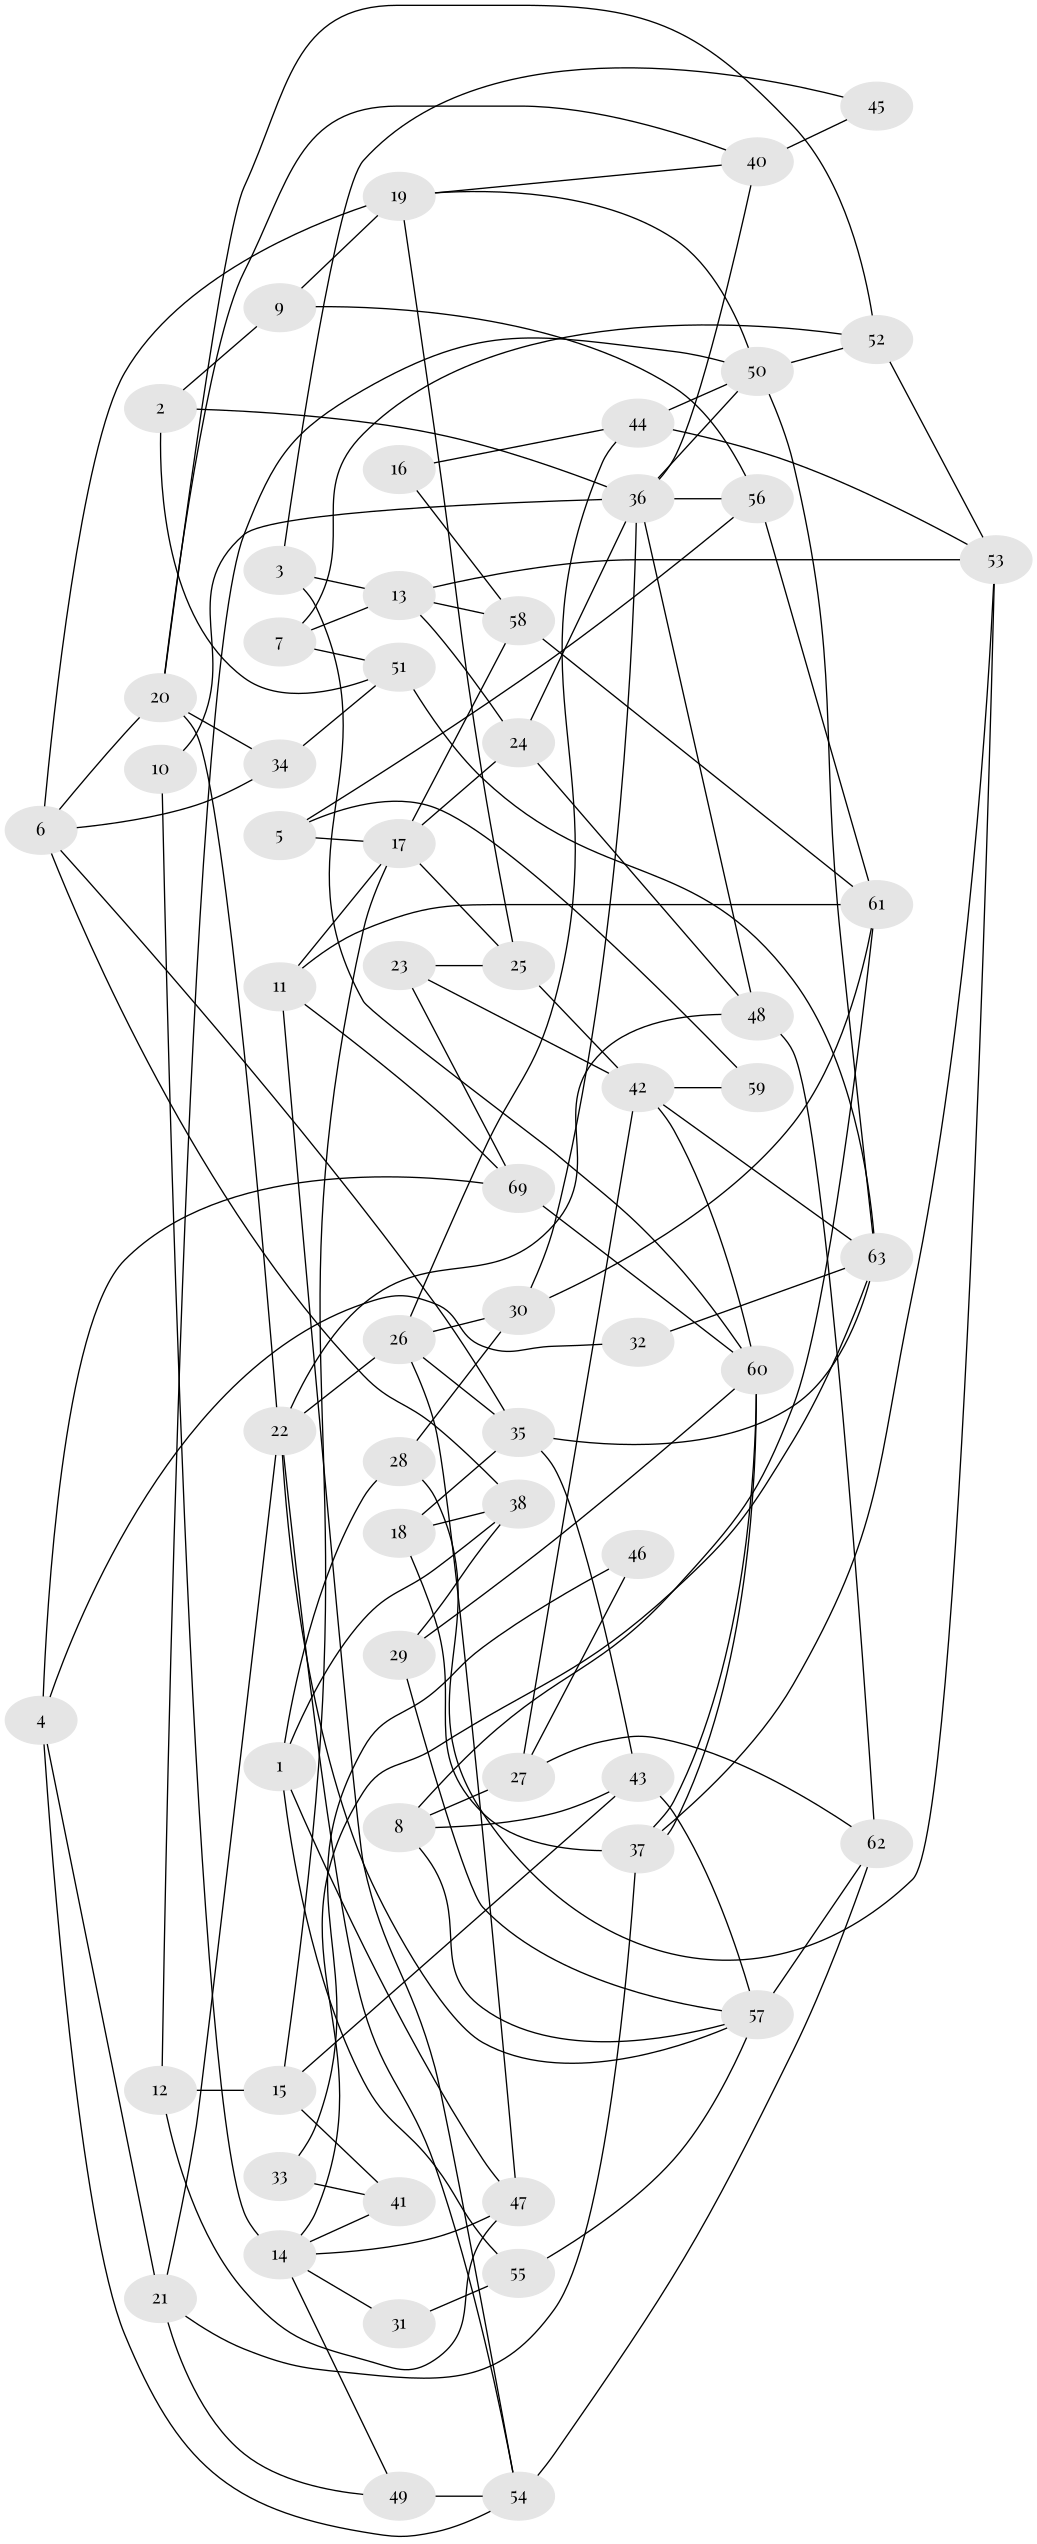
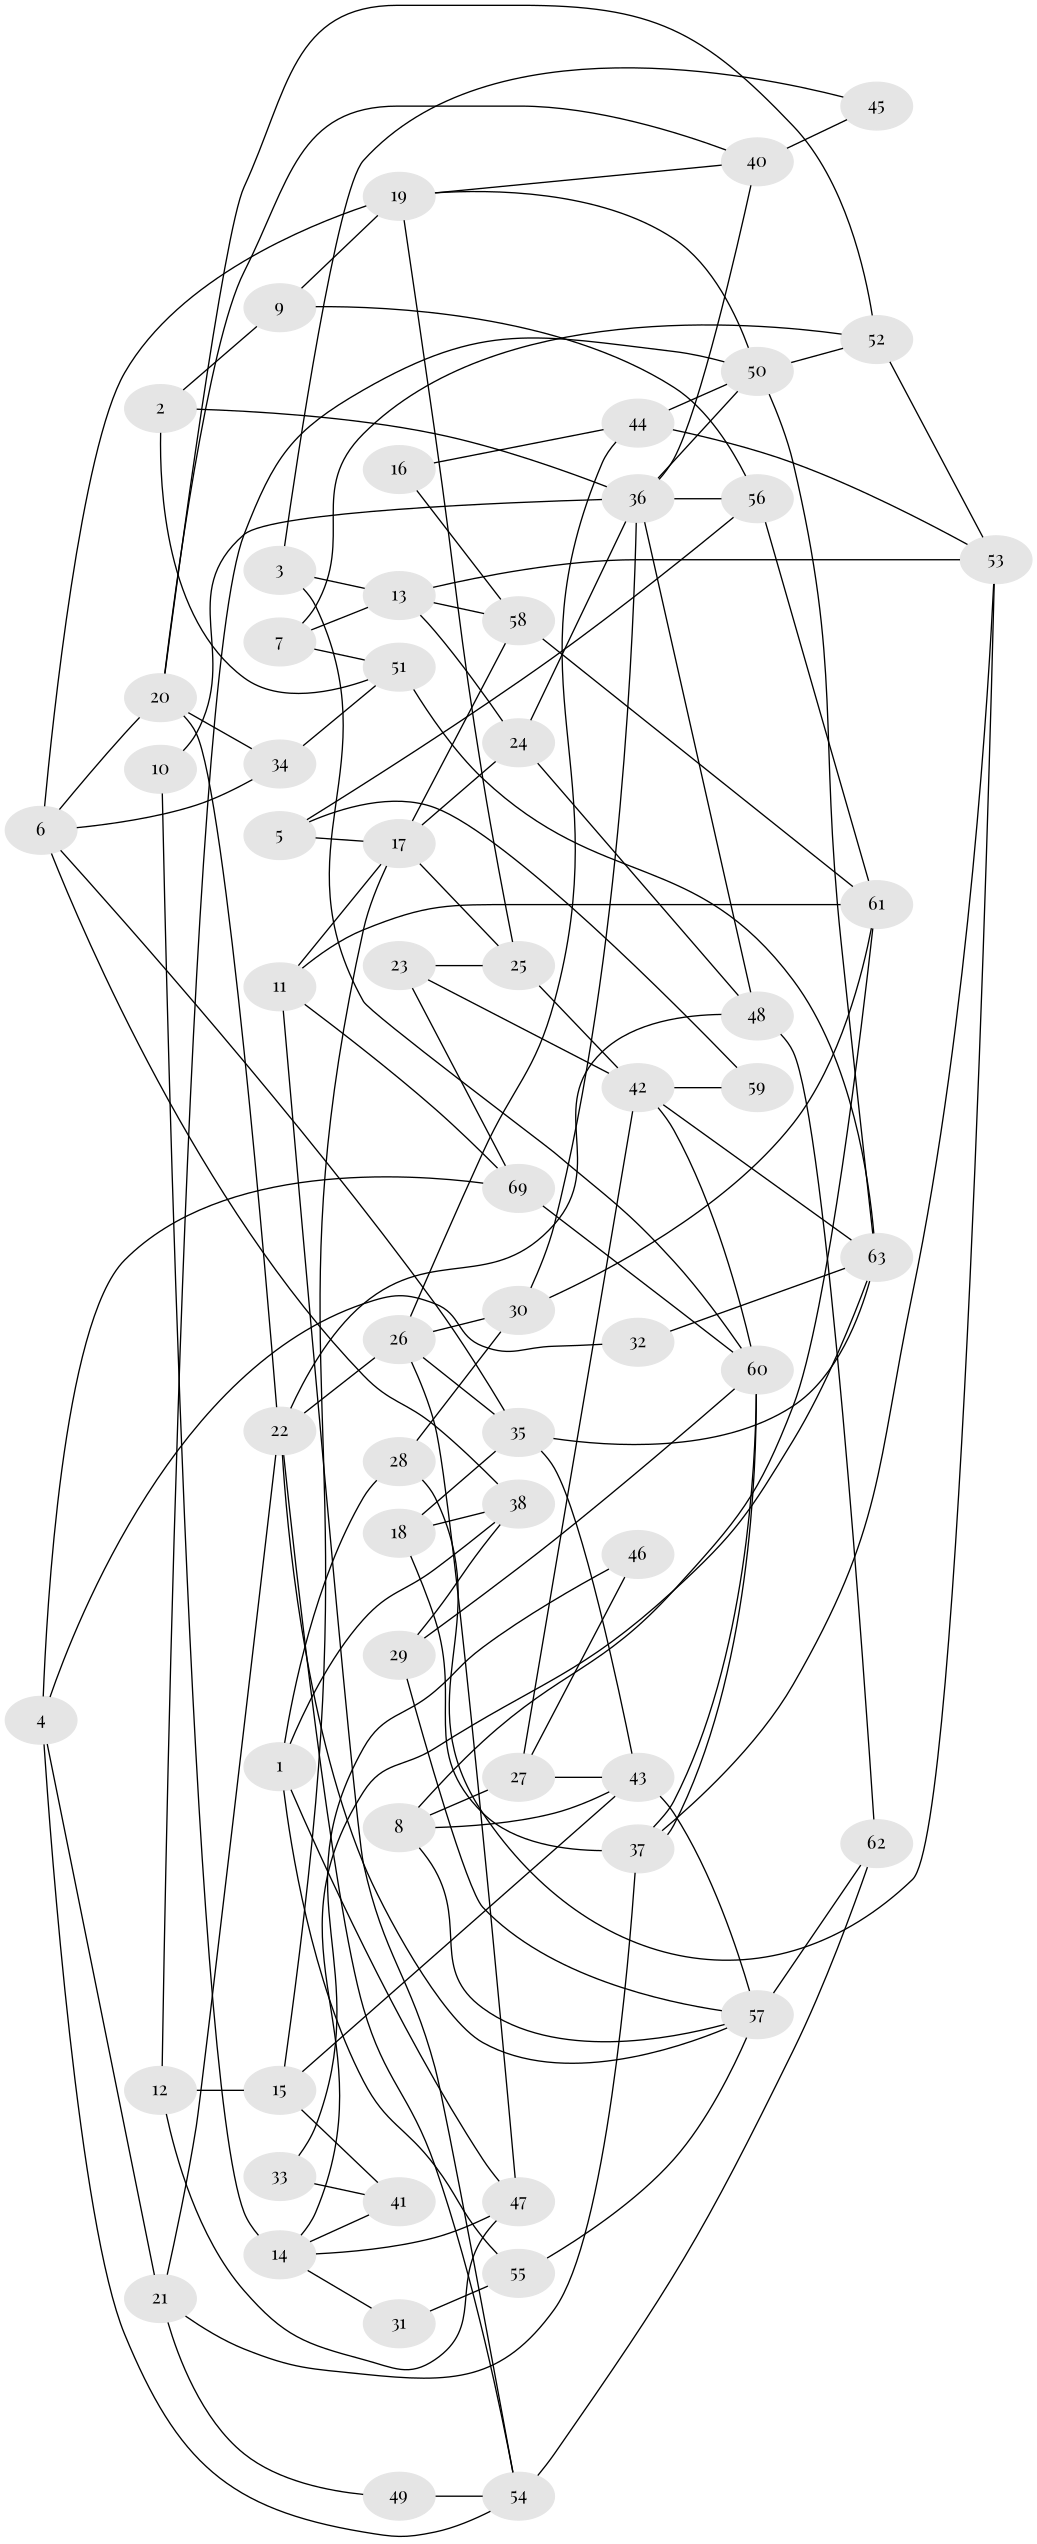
edge "27" -- "62": now "27" -- "43"
edge "14" -- "49": removed
